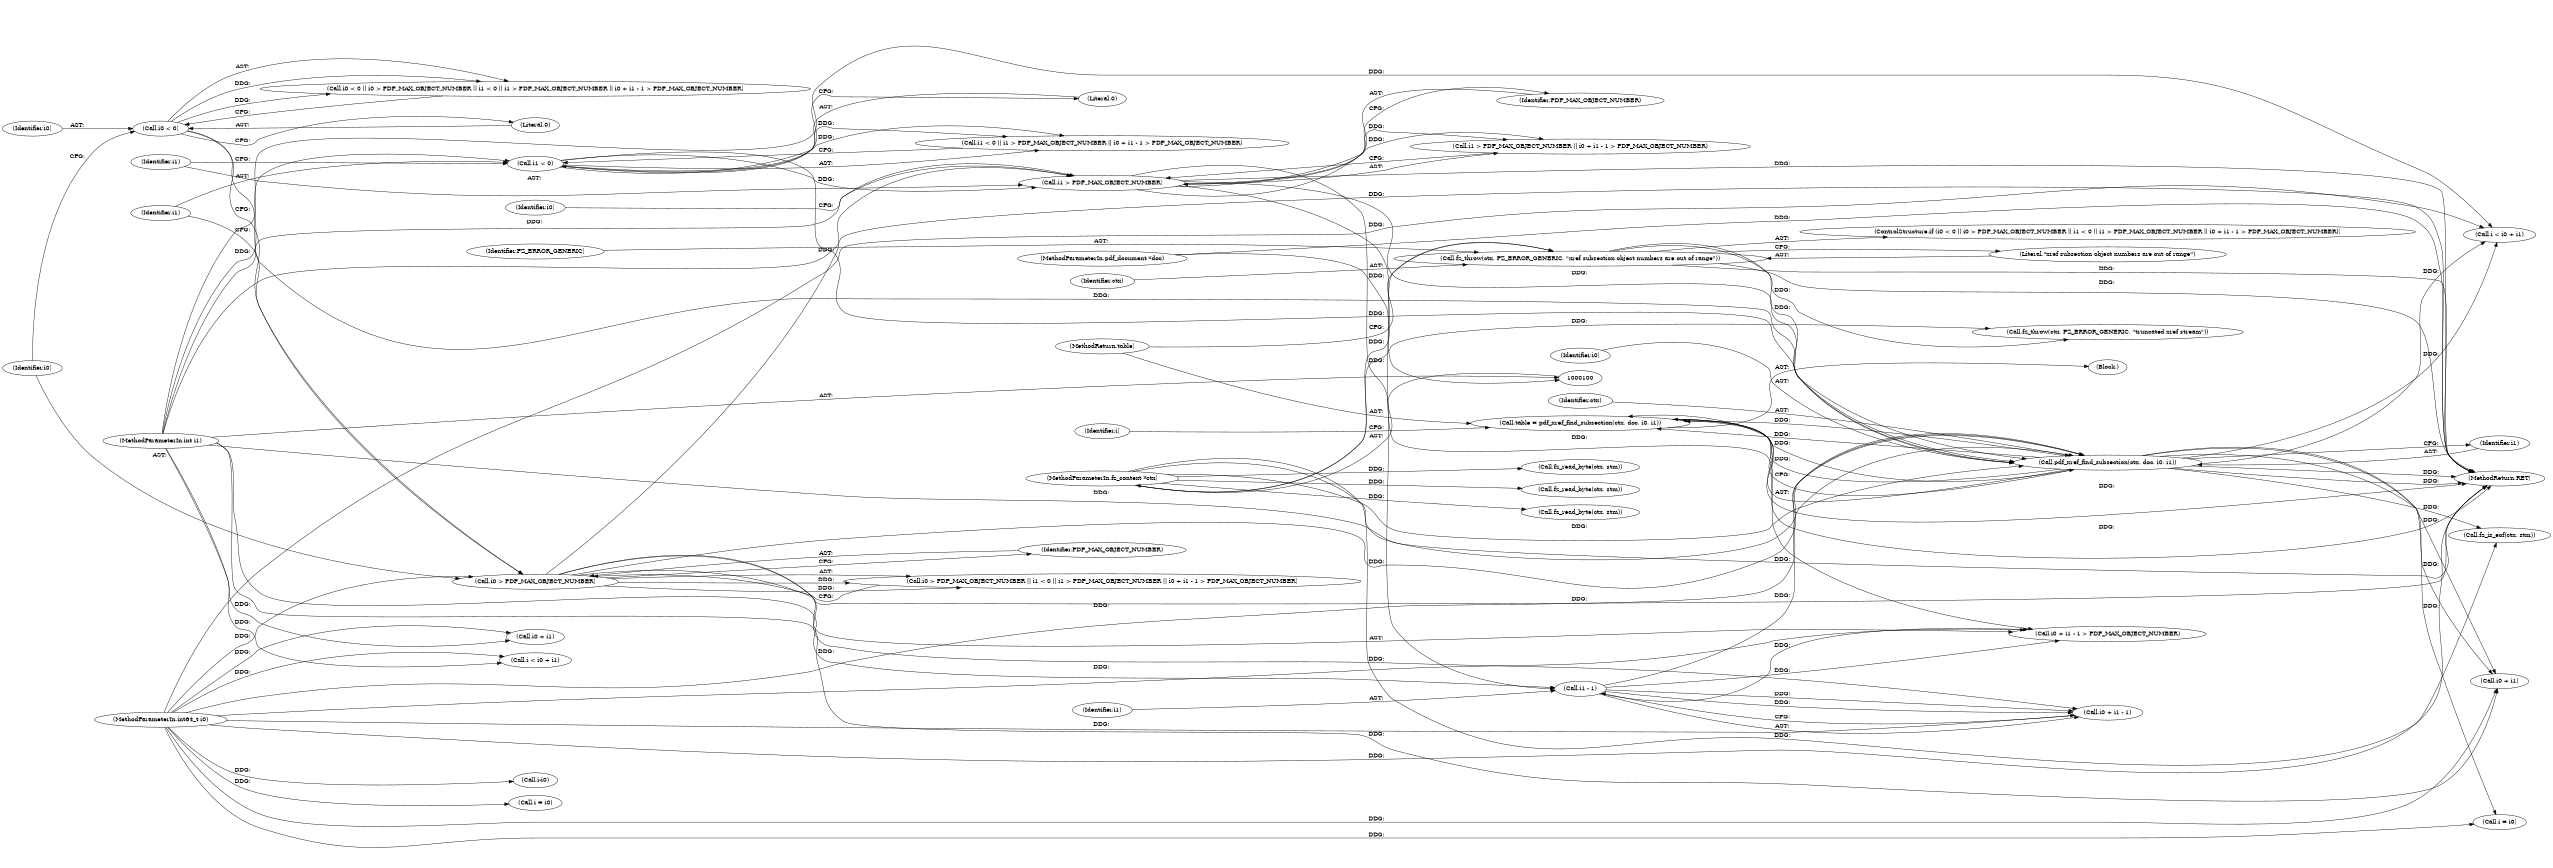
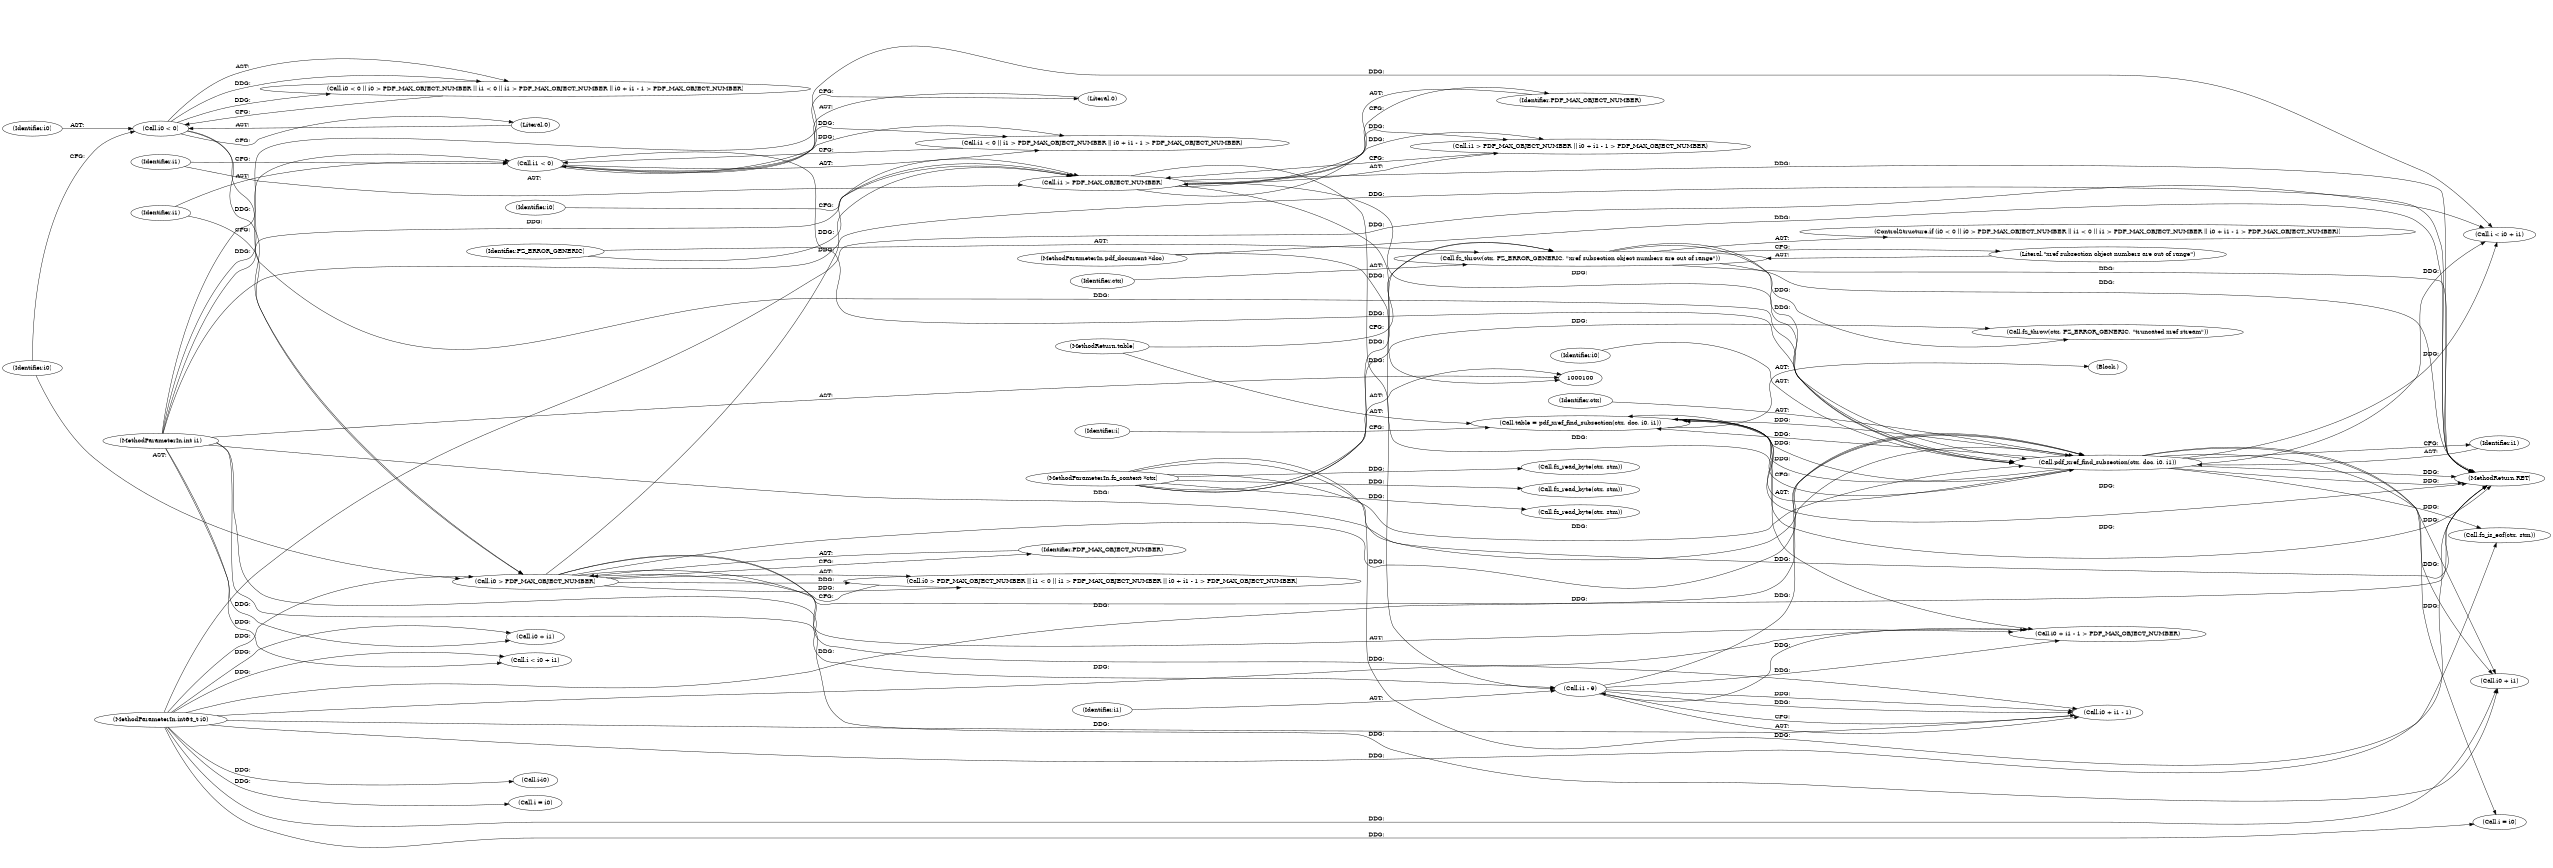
edge "(Call,i1 < 0)" -> "(Call,i1 > PDF_MAX_OBJECT_NUMBER)": now "(Identifier,FZ_ERROR_GENERIC)" -> "(Call,i1 > PDF_MAX_OBJECT_NUMBER)"
edge "(Call,i0 < 0)" -> "(Call,i0 > PDF_MAX_OBJECT_NUMBER)": label "CFG: " -> "DDG: "
edge "1000100" -> "(MethodParameterIn,fz_context *ctx)": reversed
node "(Call,i1 - 1)": label "(Call,i1 - 1)" -> "(Call,i1 - 9)"
